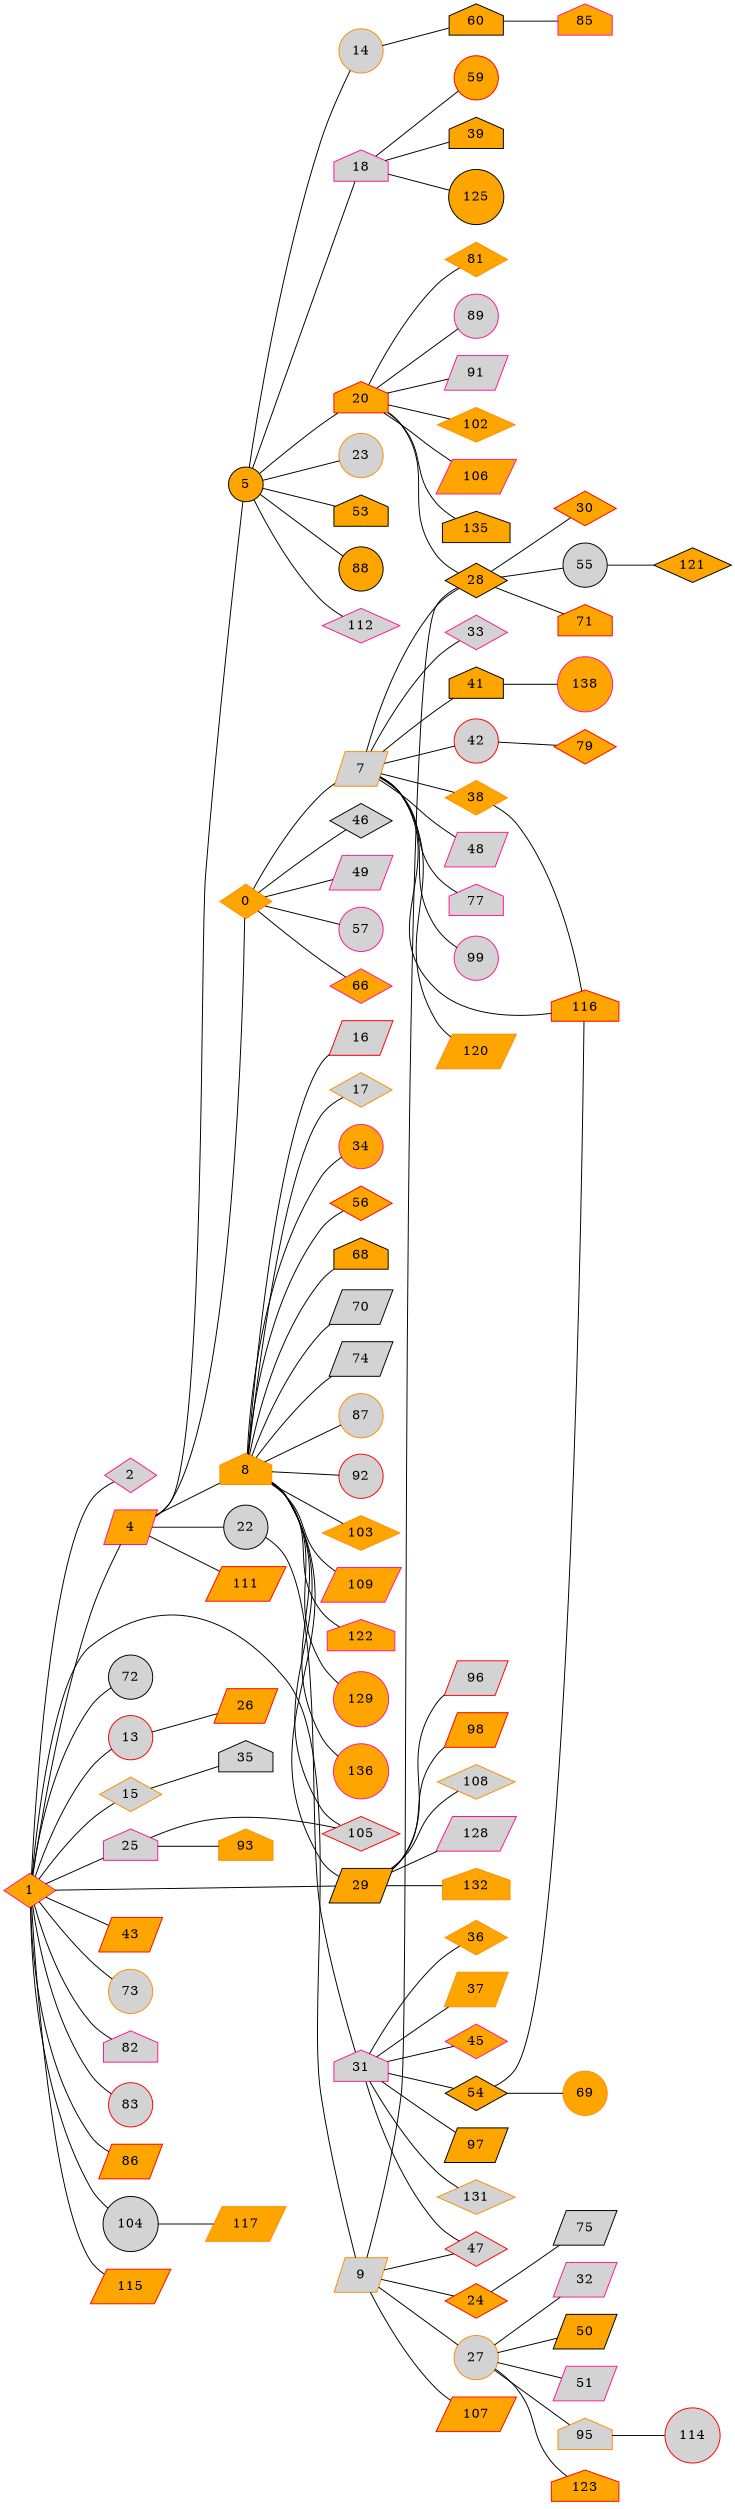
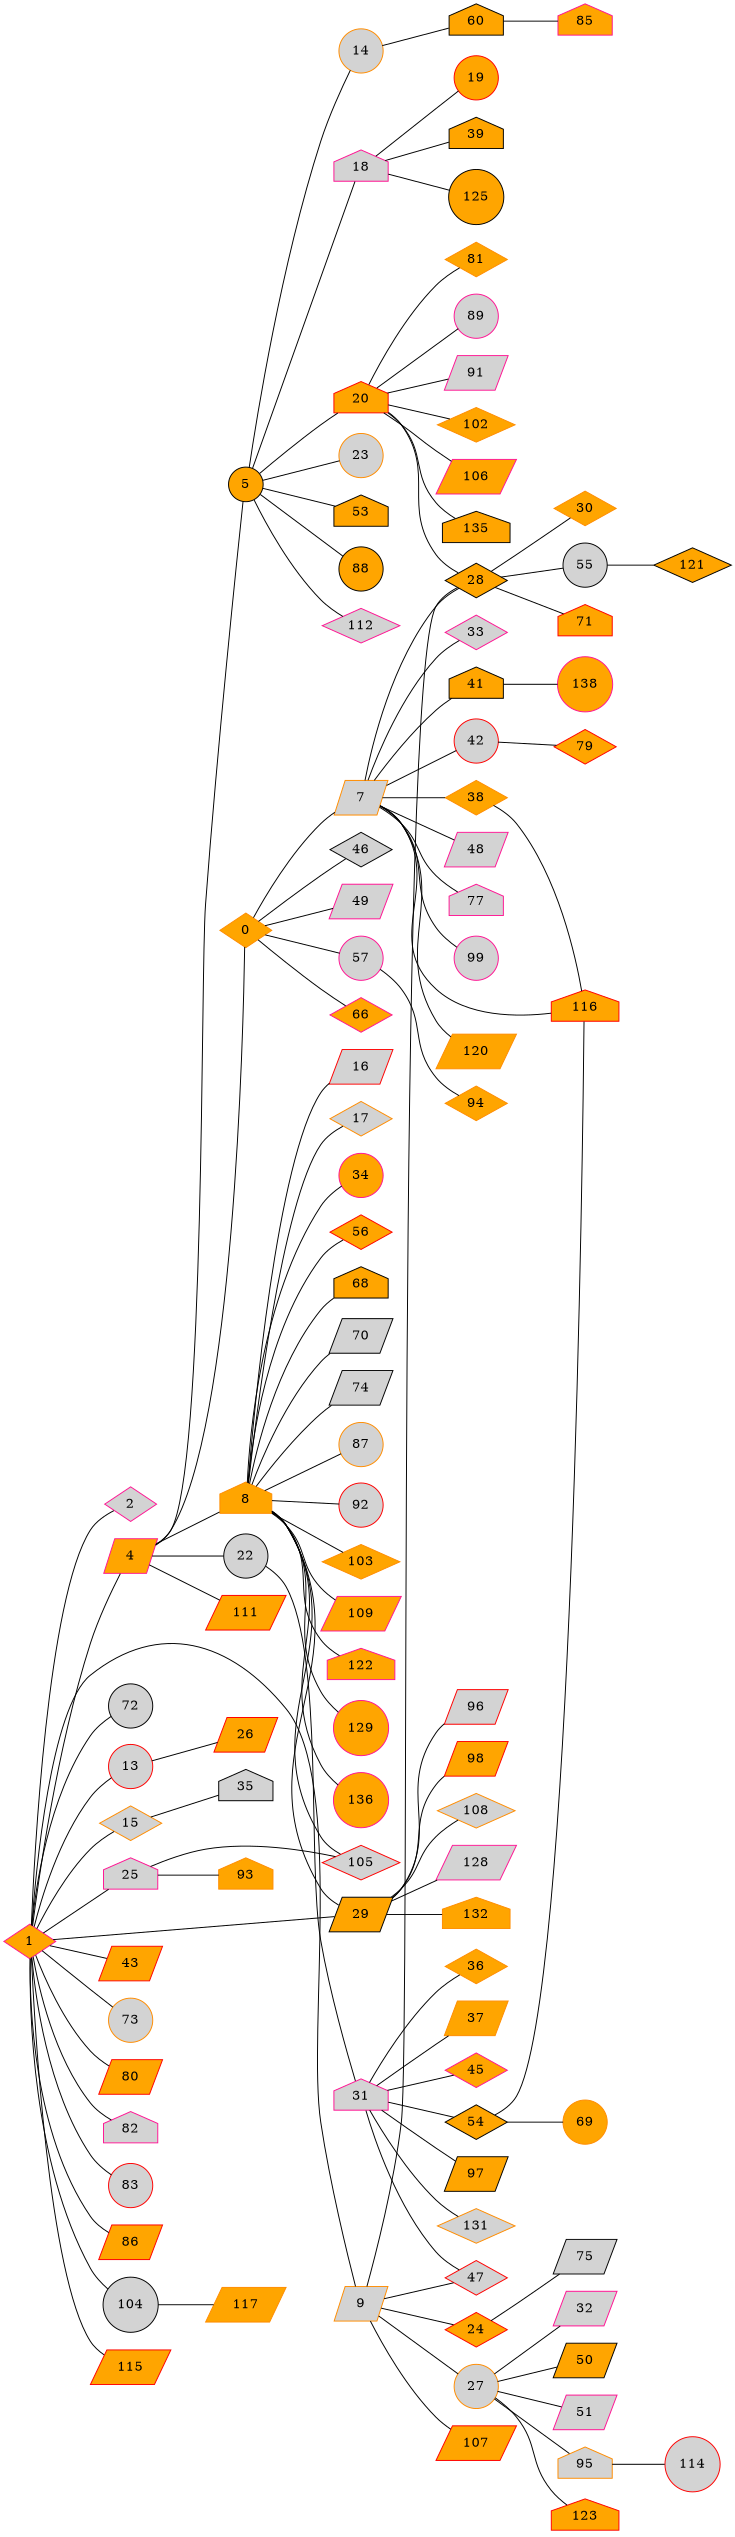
node "59": label "59" -> "19"
node "30": color red -> darkorange
node "94": added
node "80": added
